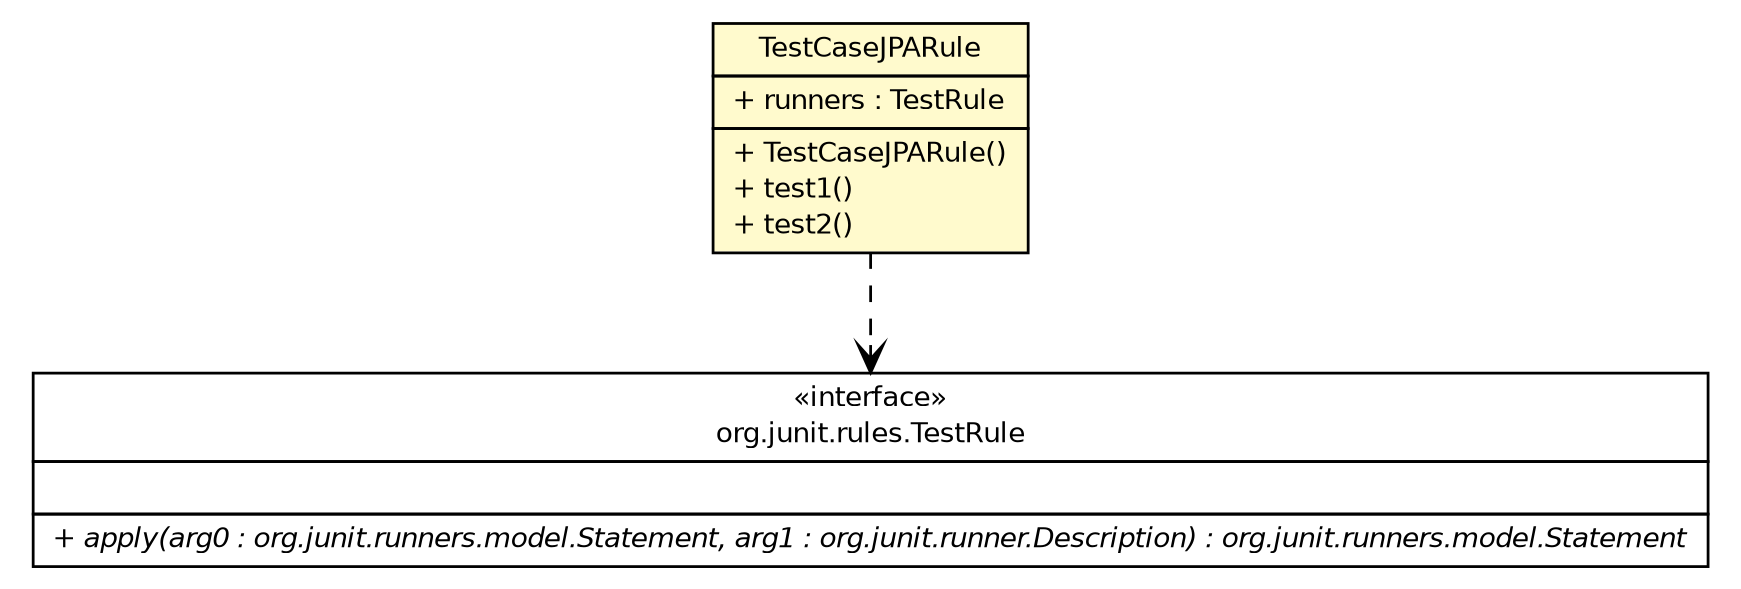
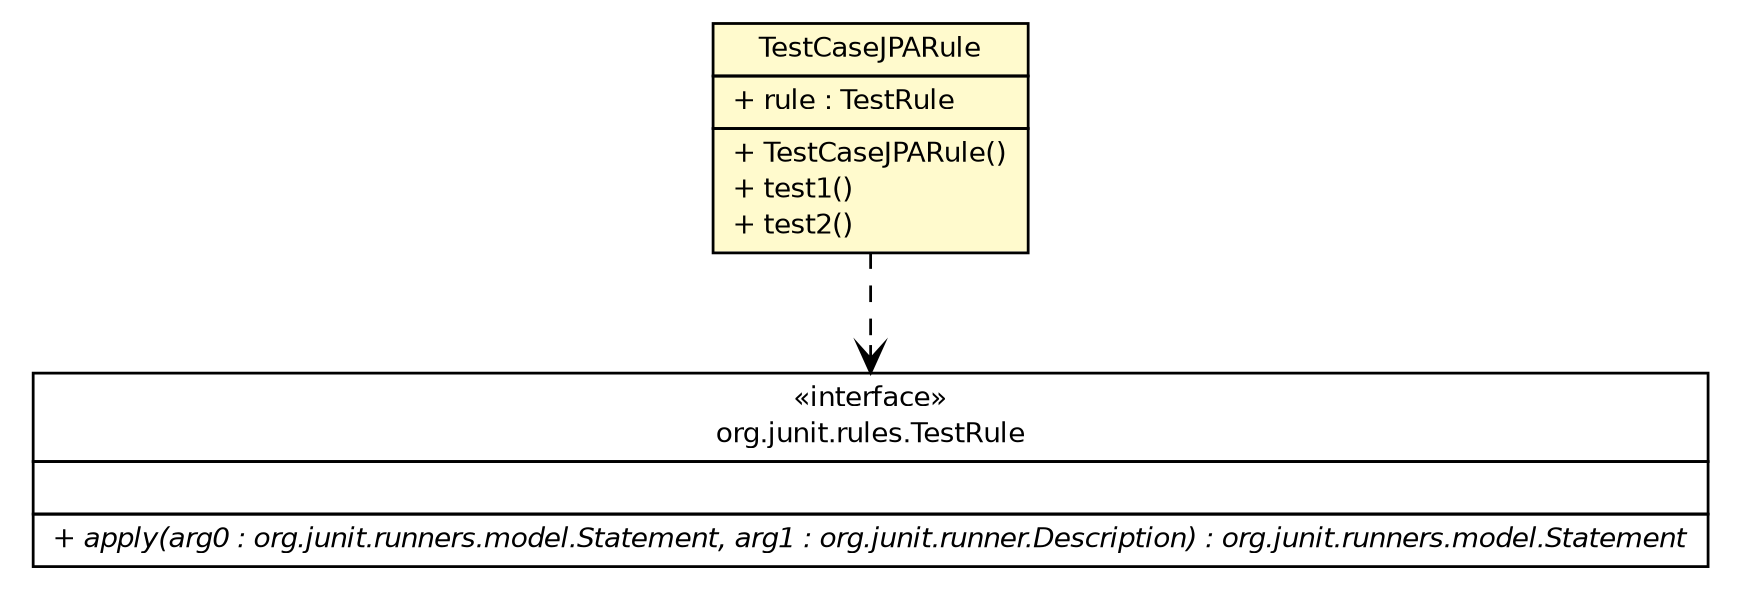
node "TestCaseJPARule": text "+ runners : TestRule" -> "+ rule : TestRule"
